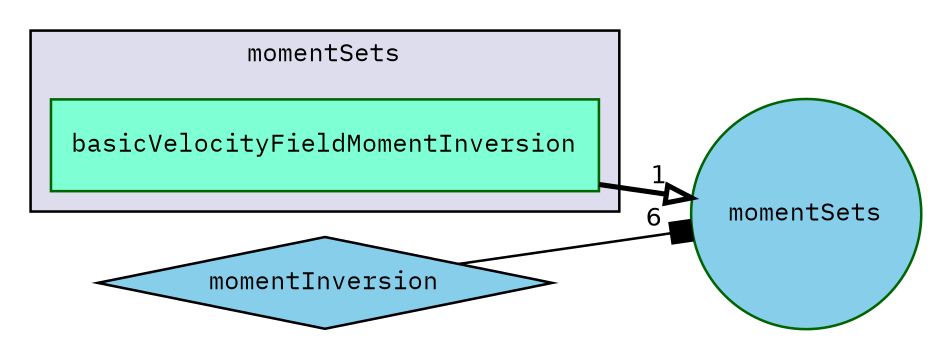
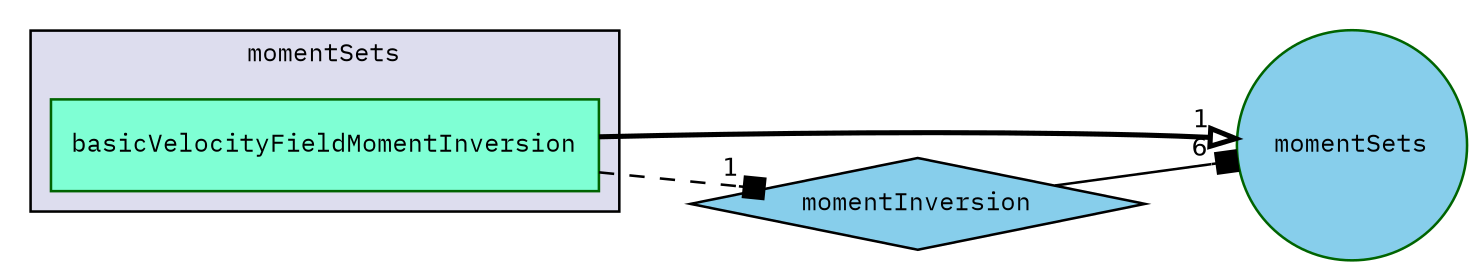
edge "basicVelocityFieldMomentInversion" -> "momentInversion": added
